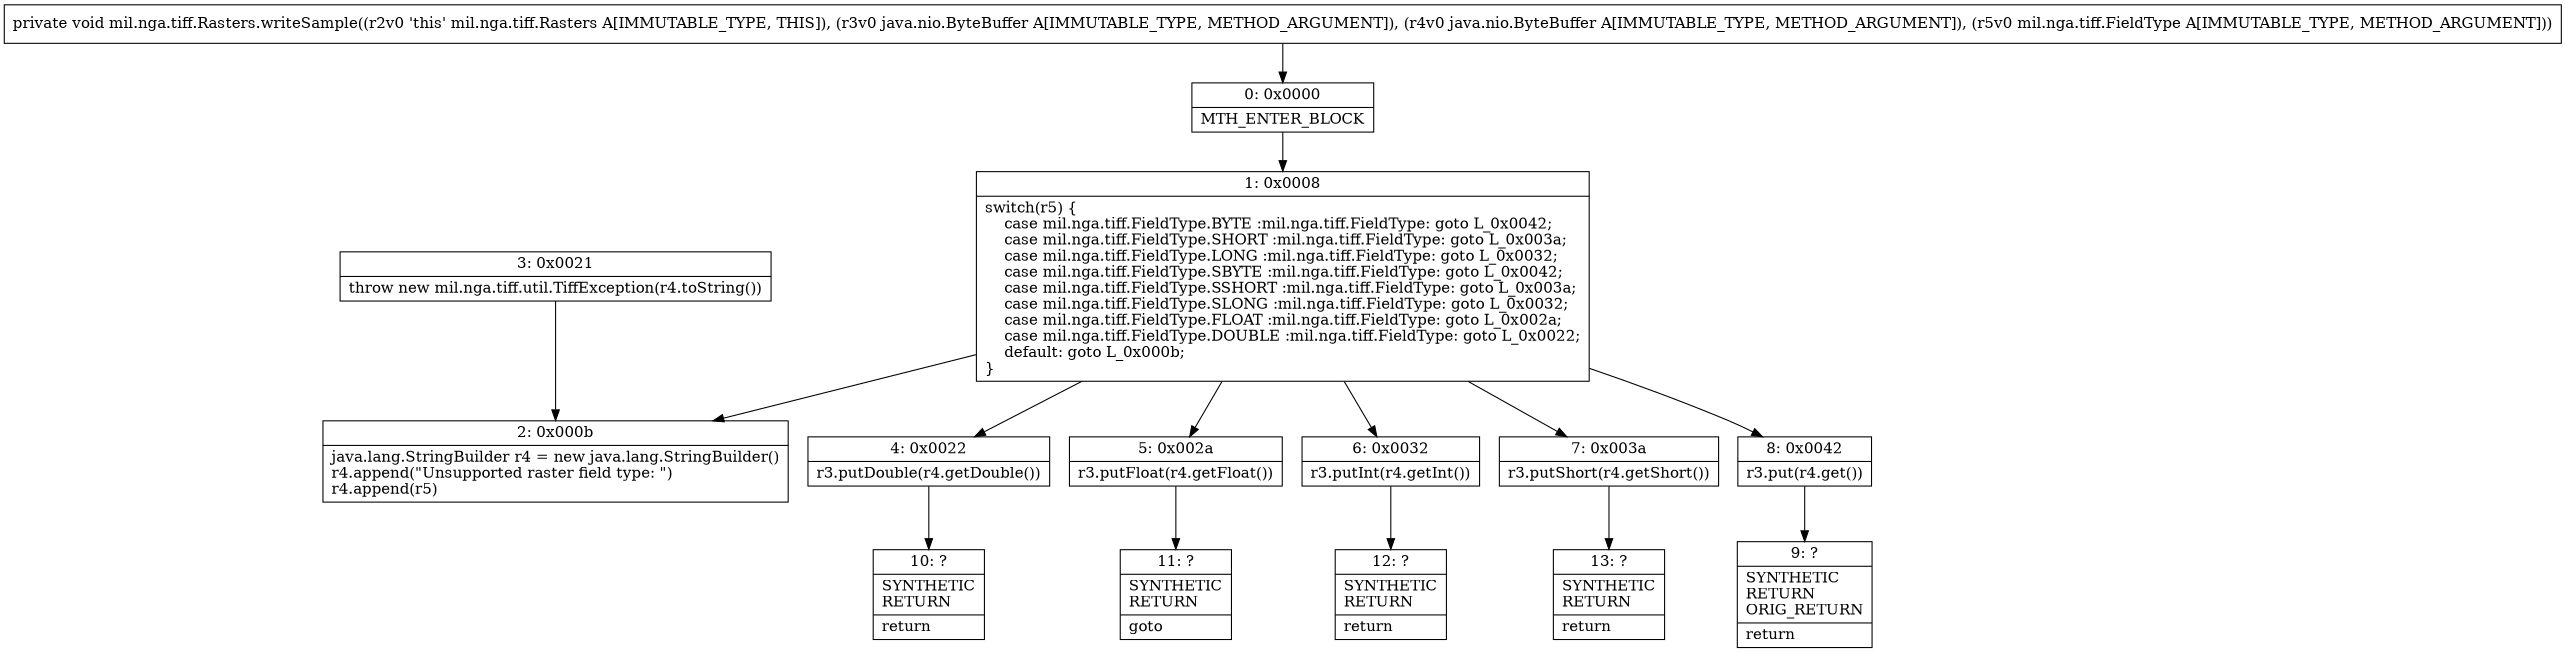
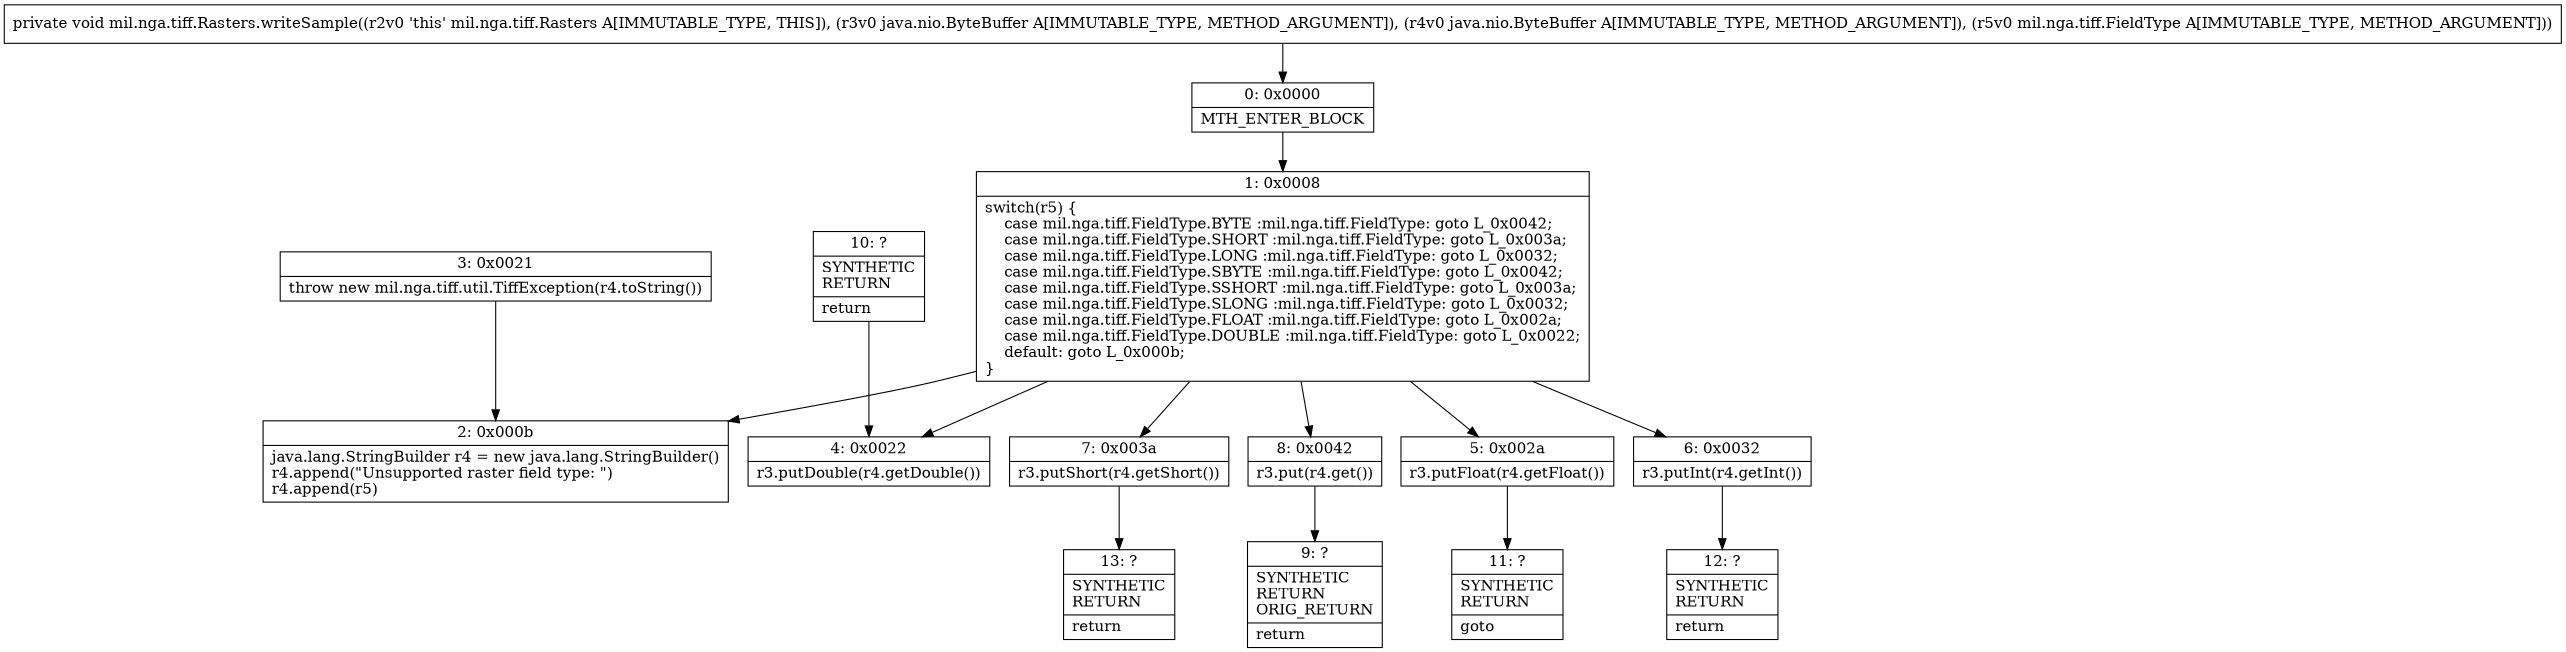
edge "4: 0x0022" -> "10: ?": reversed
